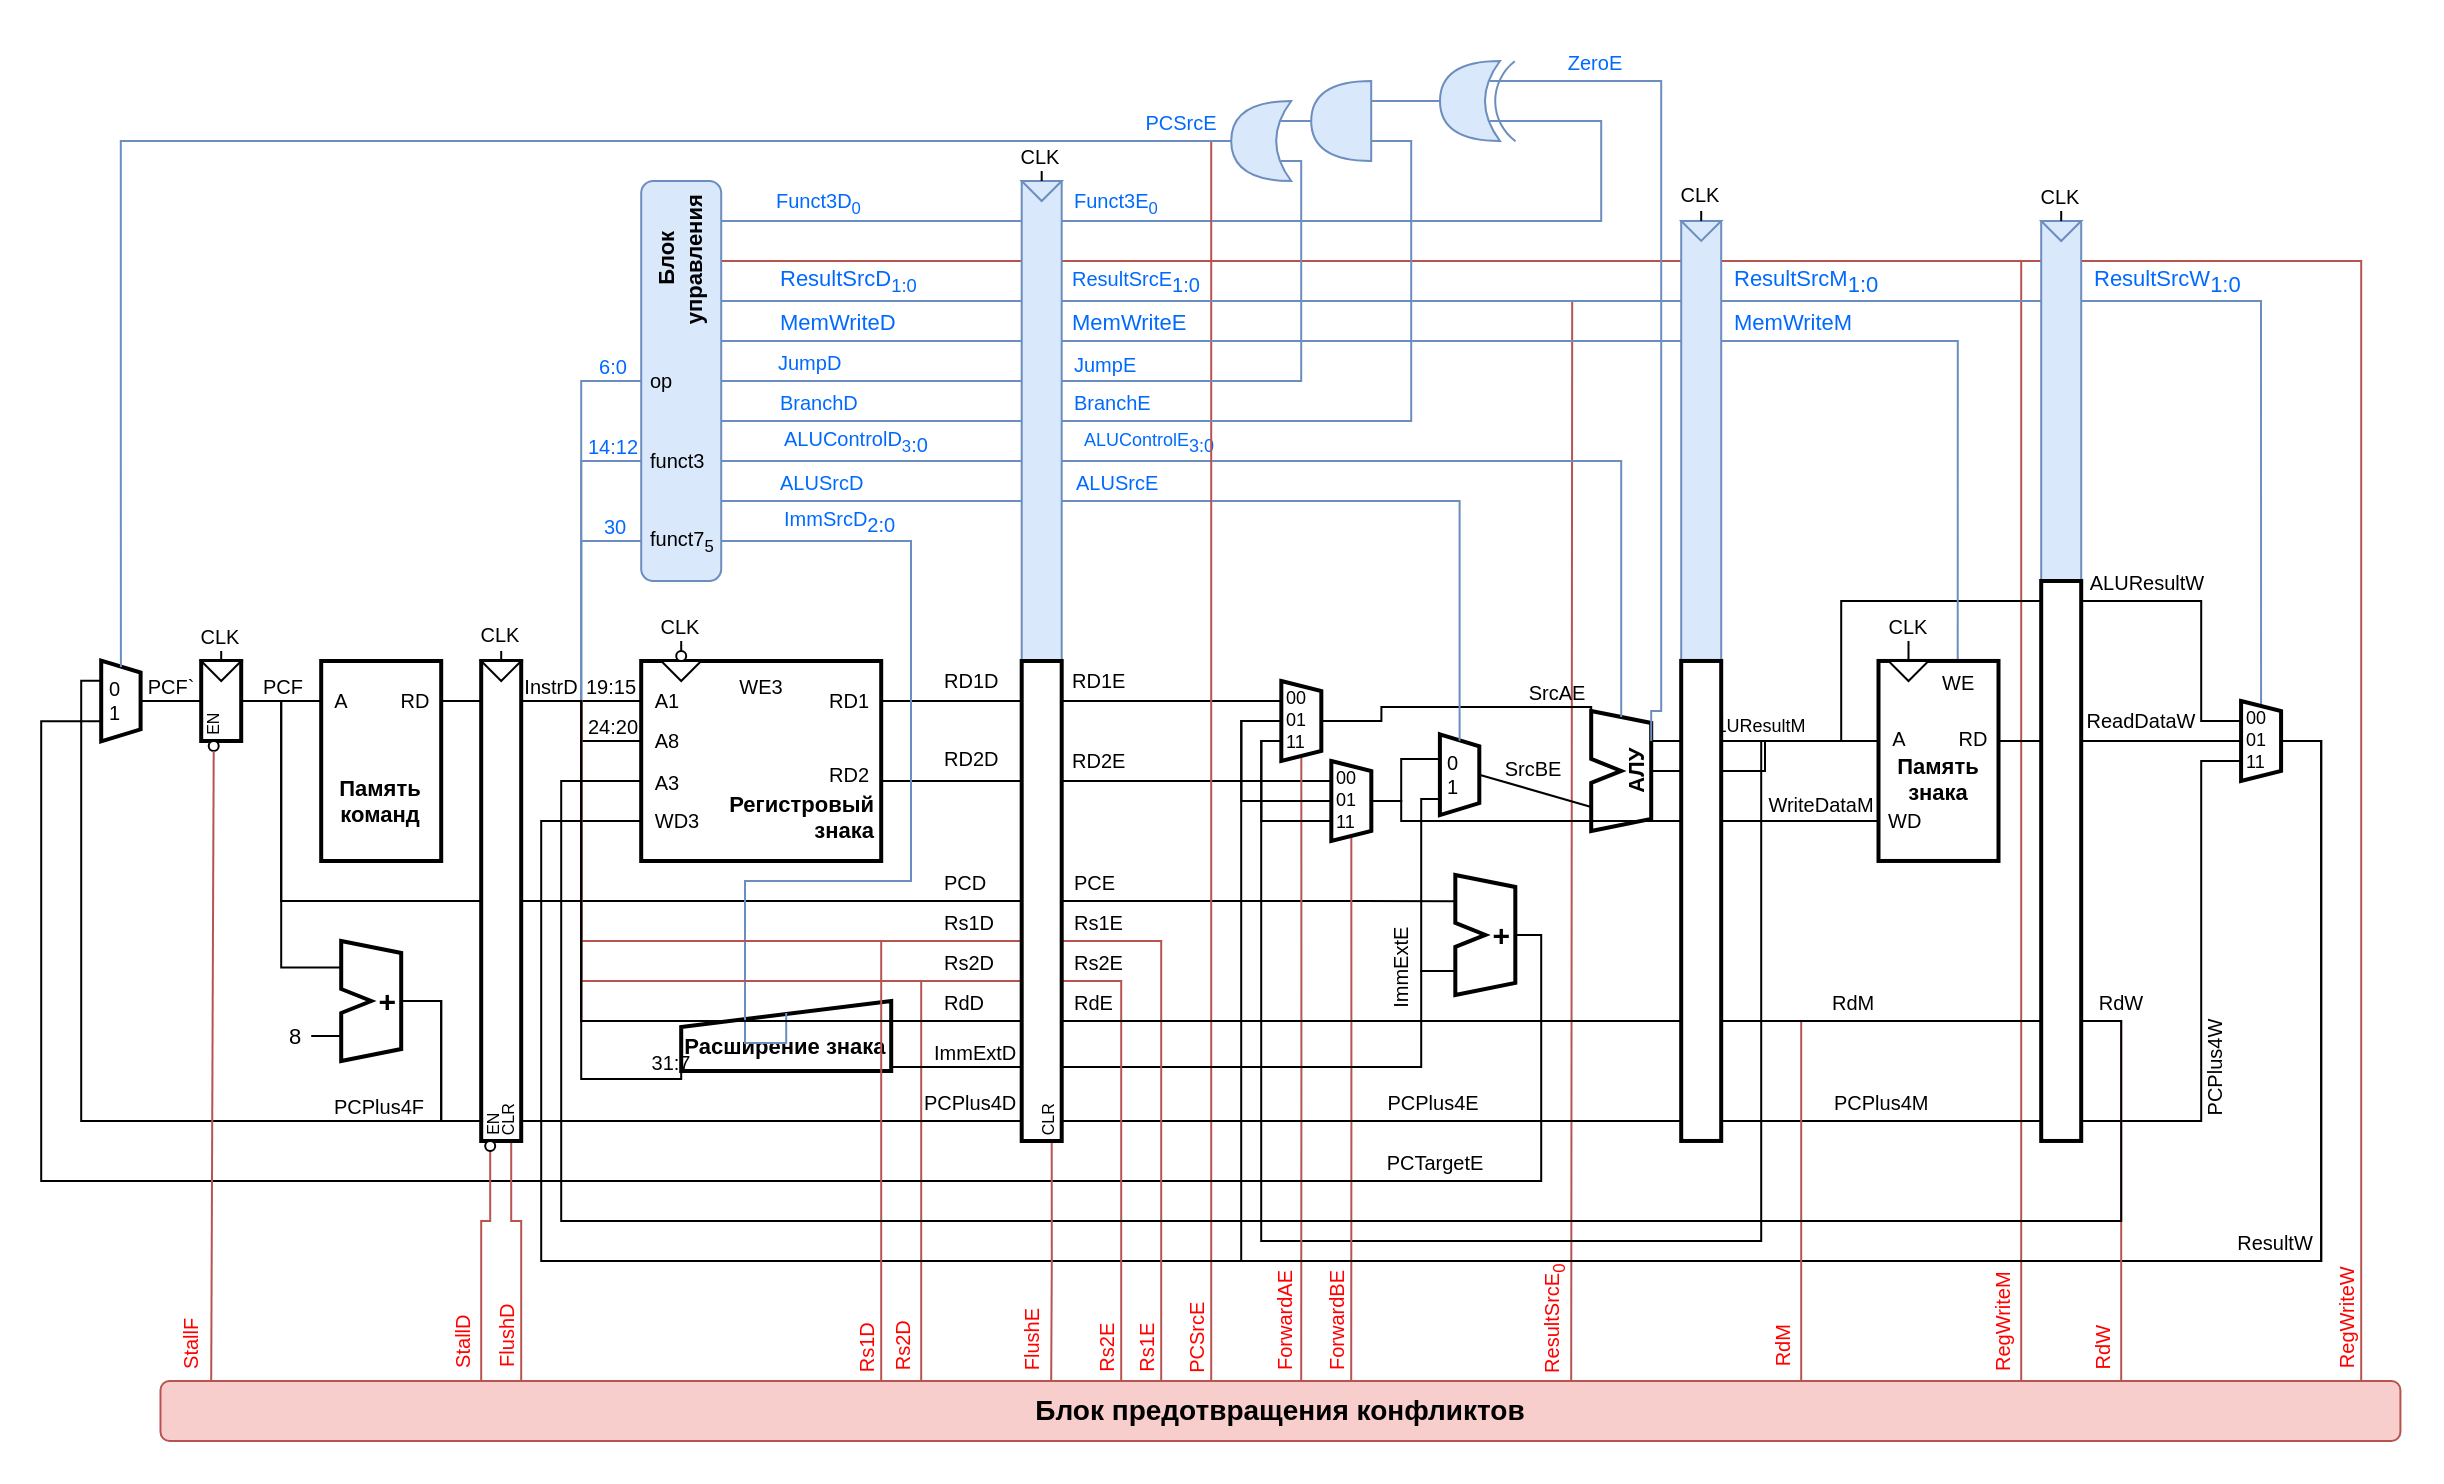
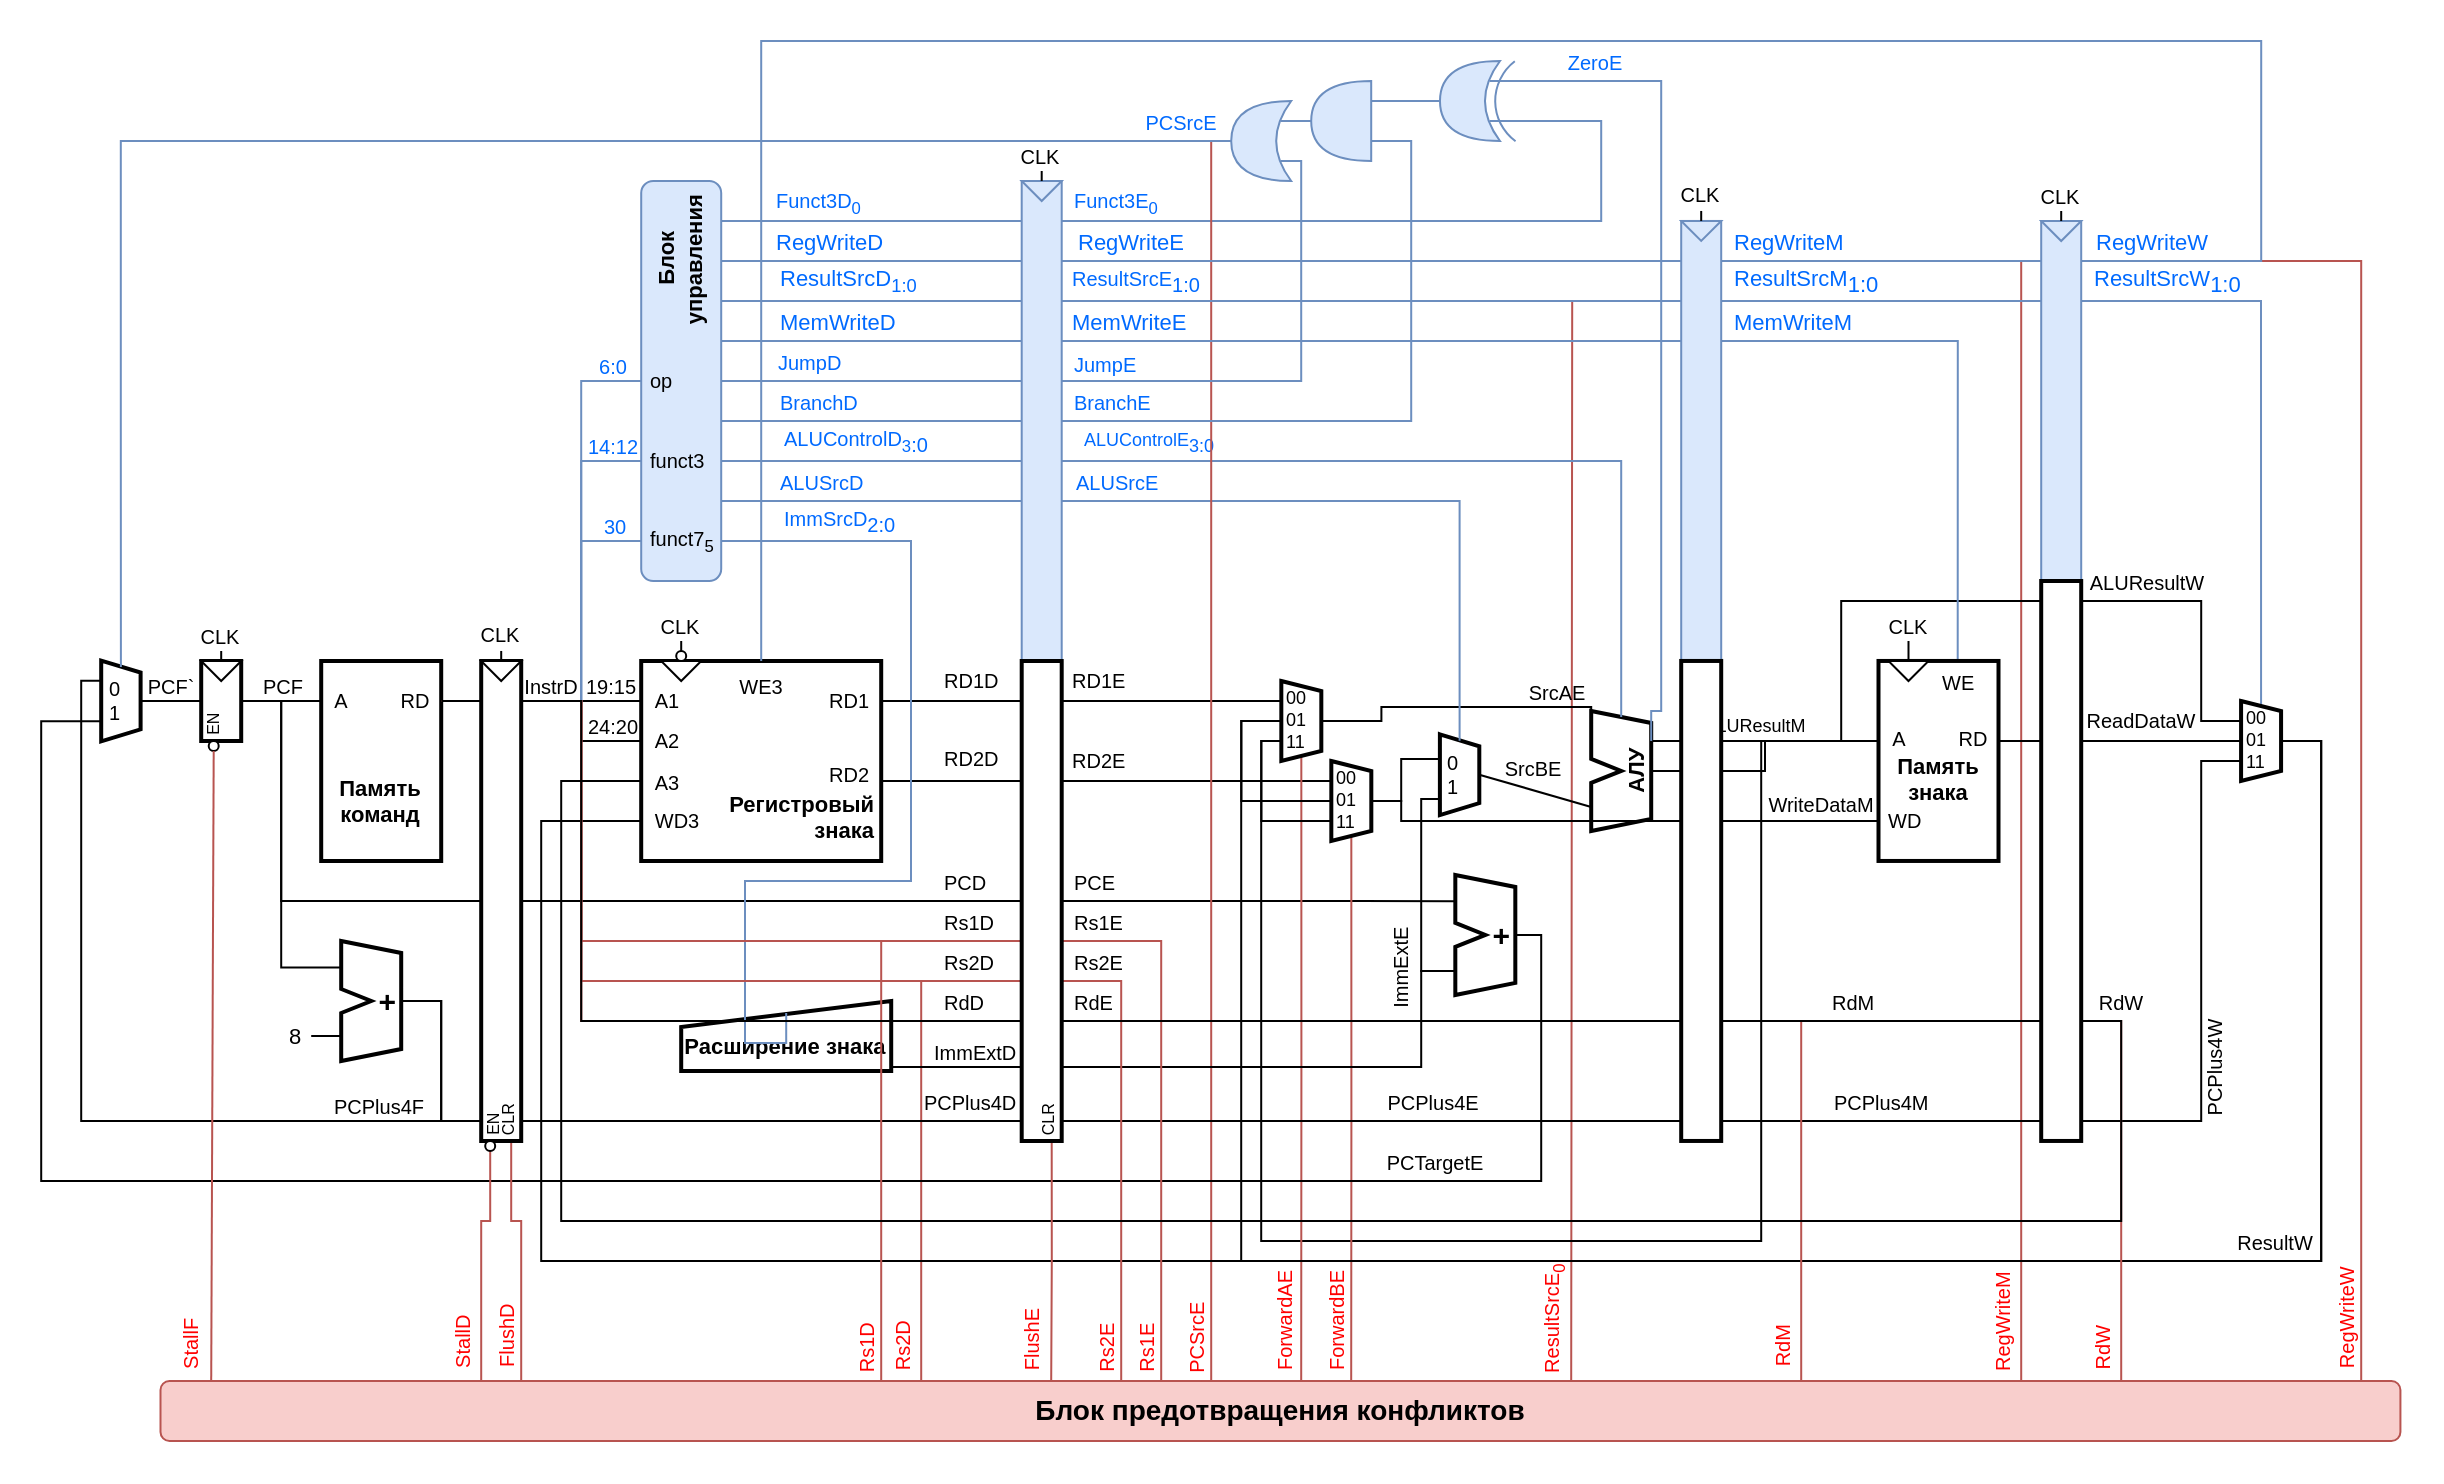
edge "Блок управления" -- "Регистровый знака": added, labels "RegWriteD", "RegWriteE", "RegWriteM", "RegWriteW"
node "A8": label "A8" -> "A2"
edge "Память команд" -- "Расширение знака": removed, label "31:7"
